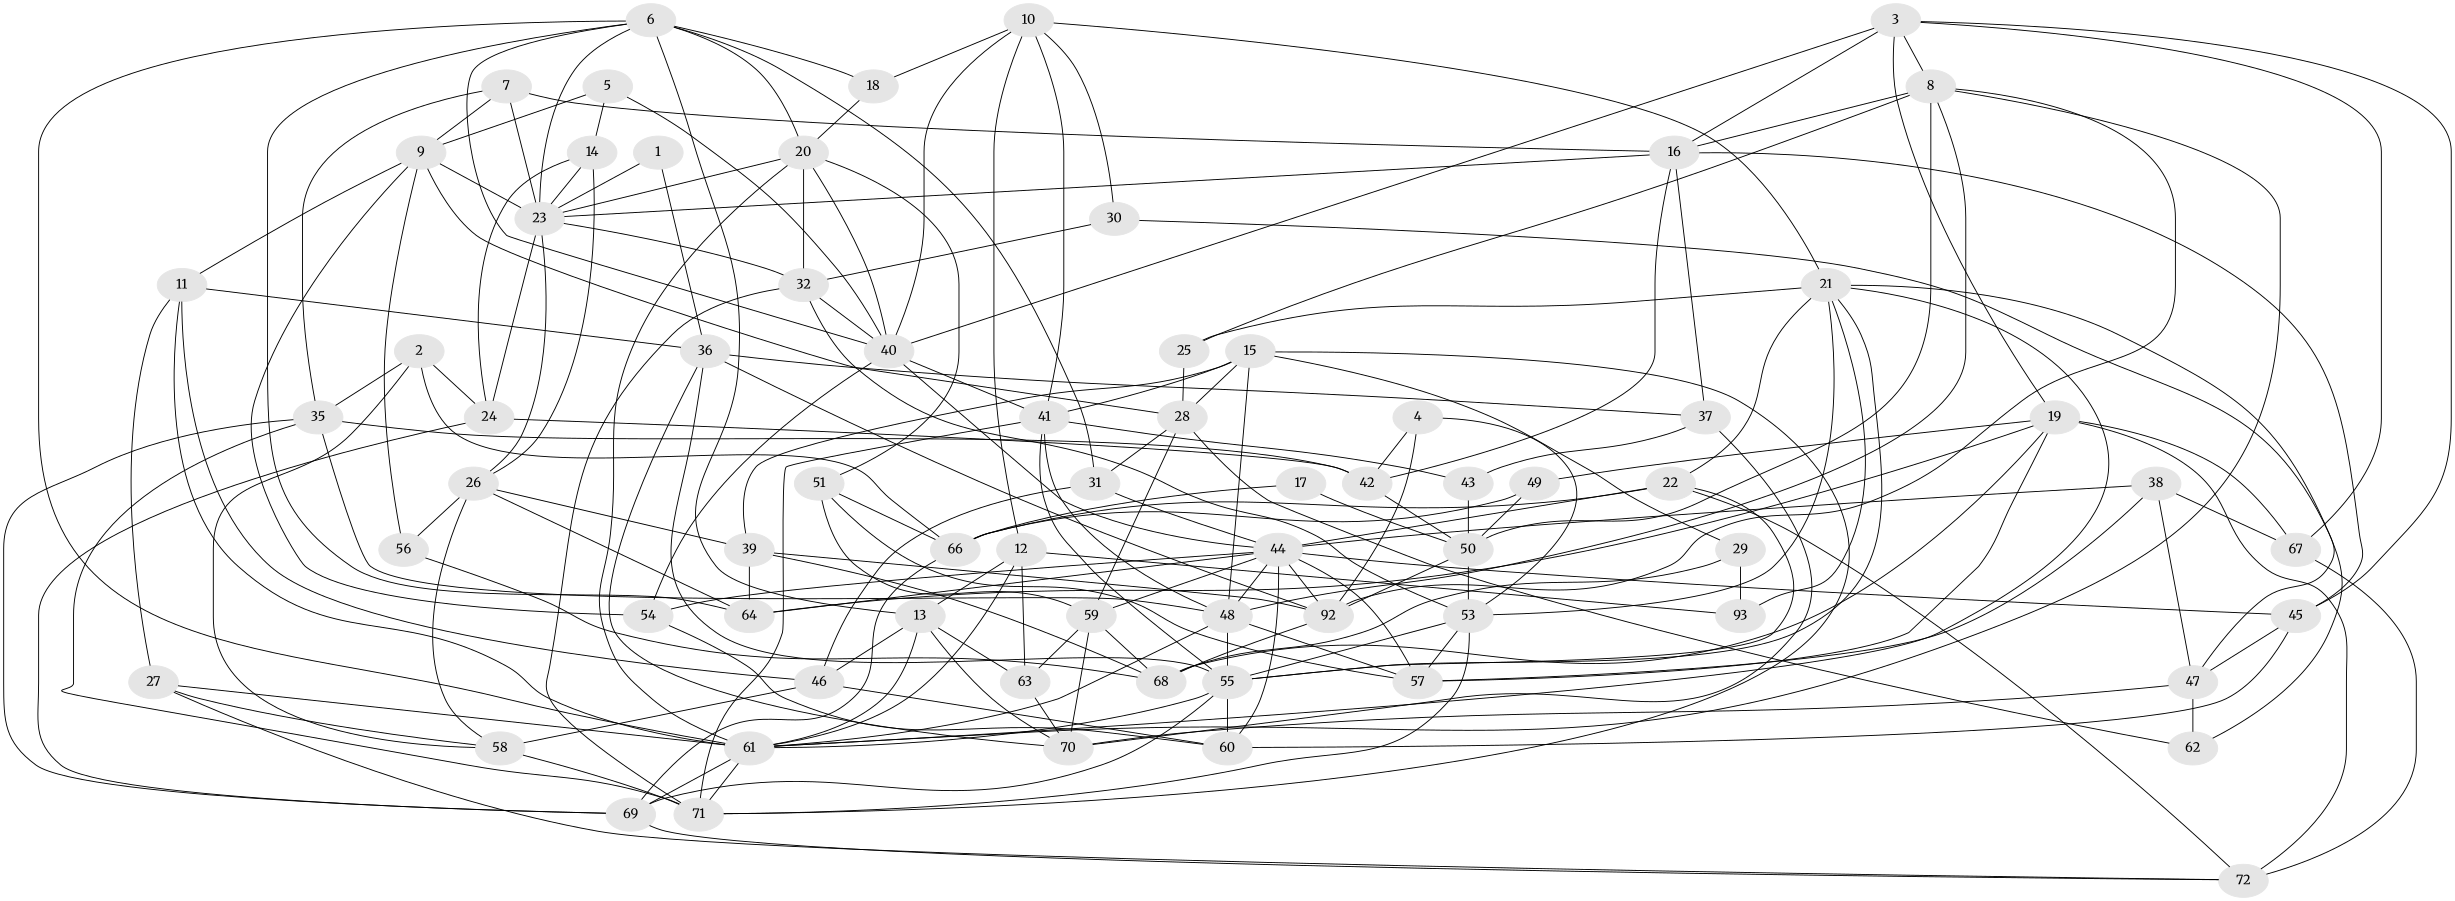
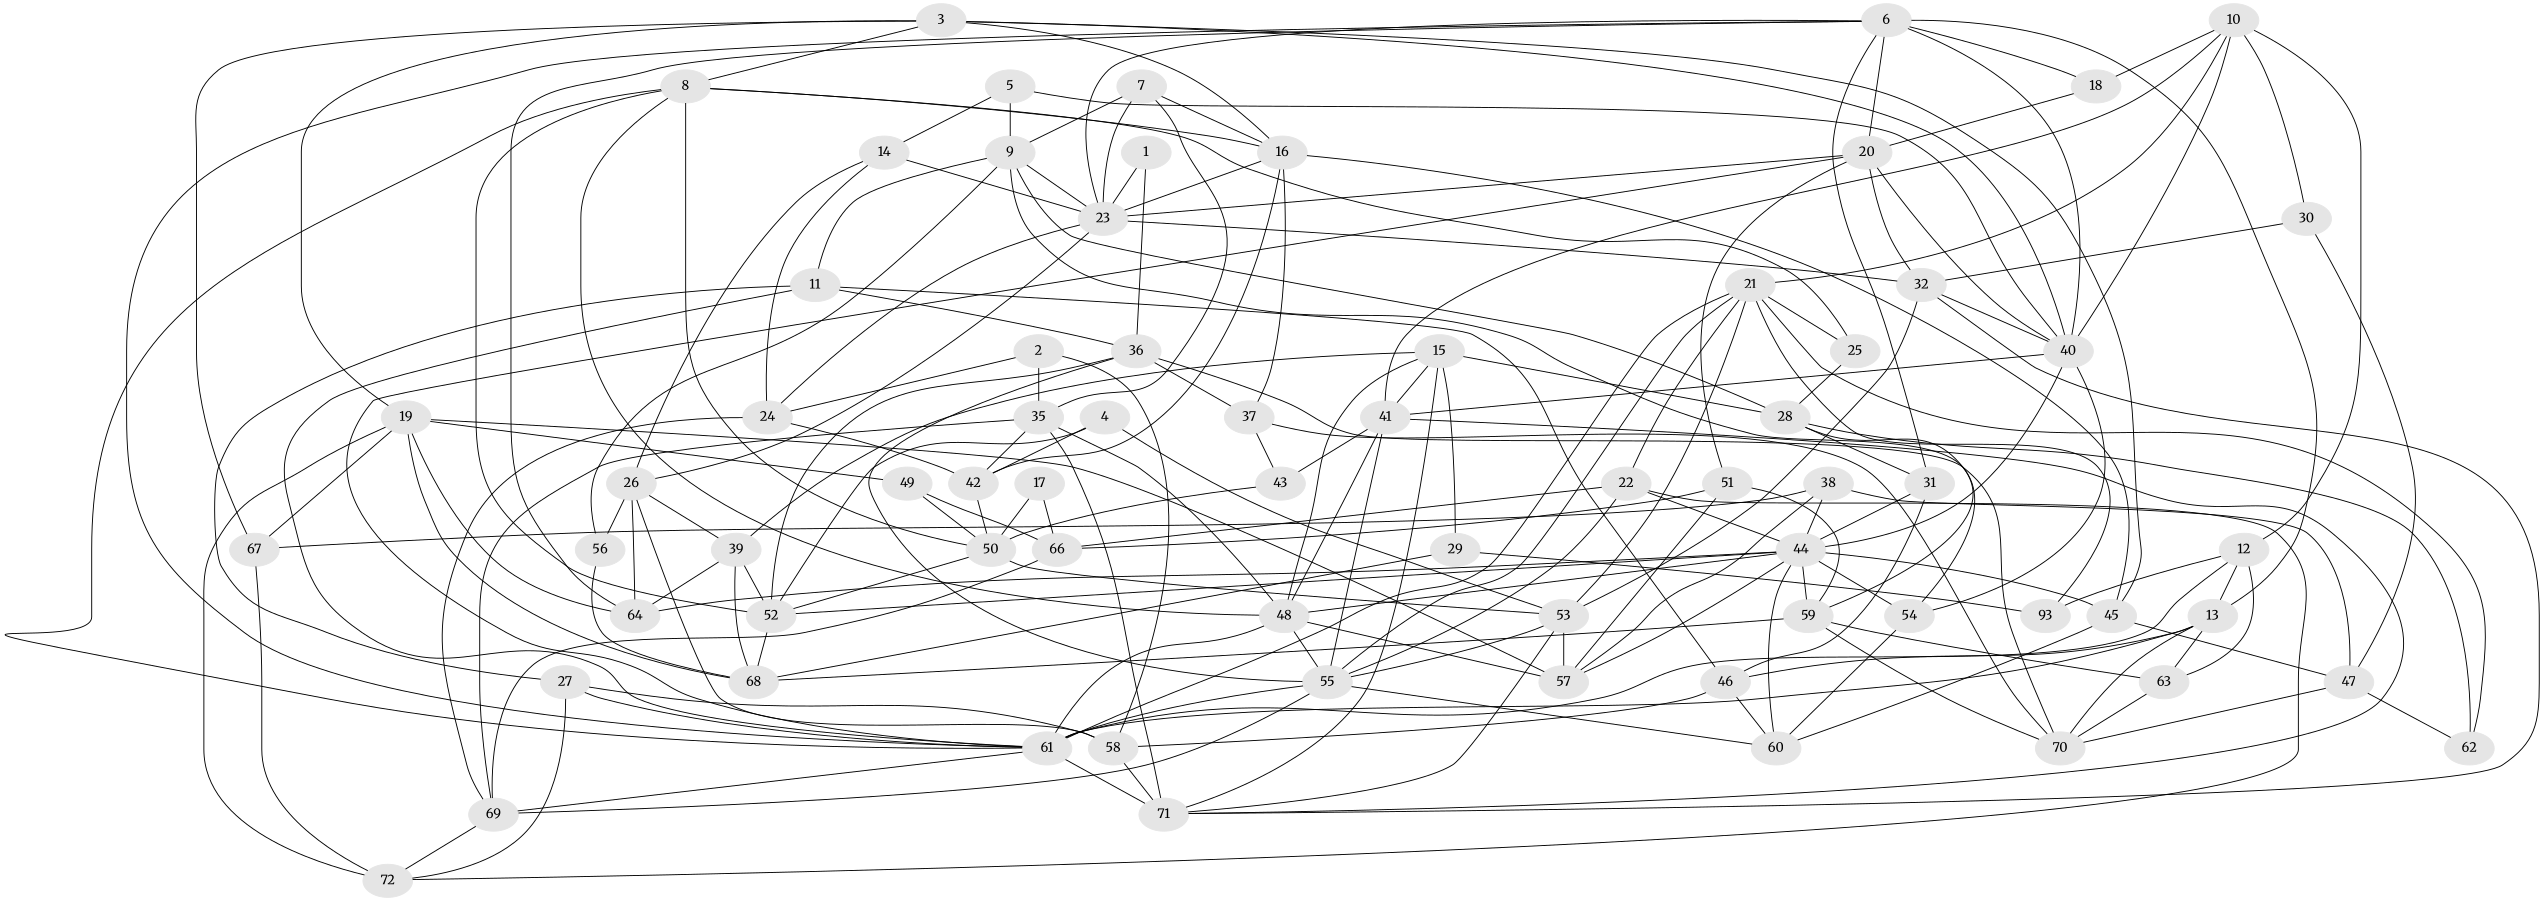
edge "2" -- "66": removed
node "92": label "92" -> "52"
